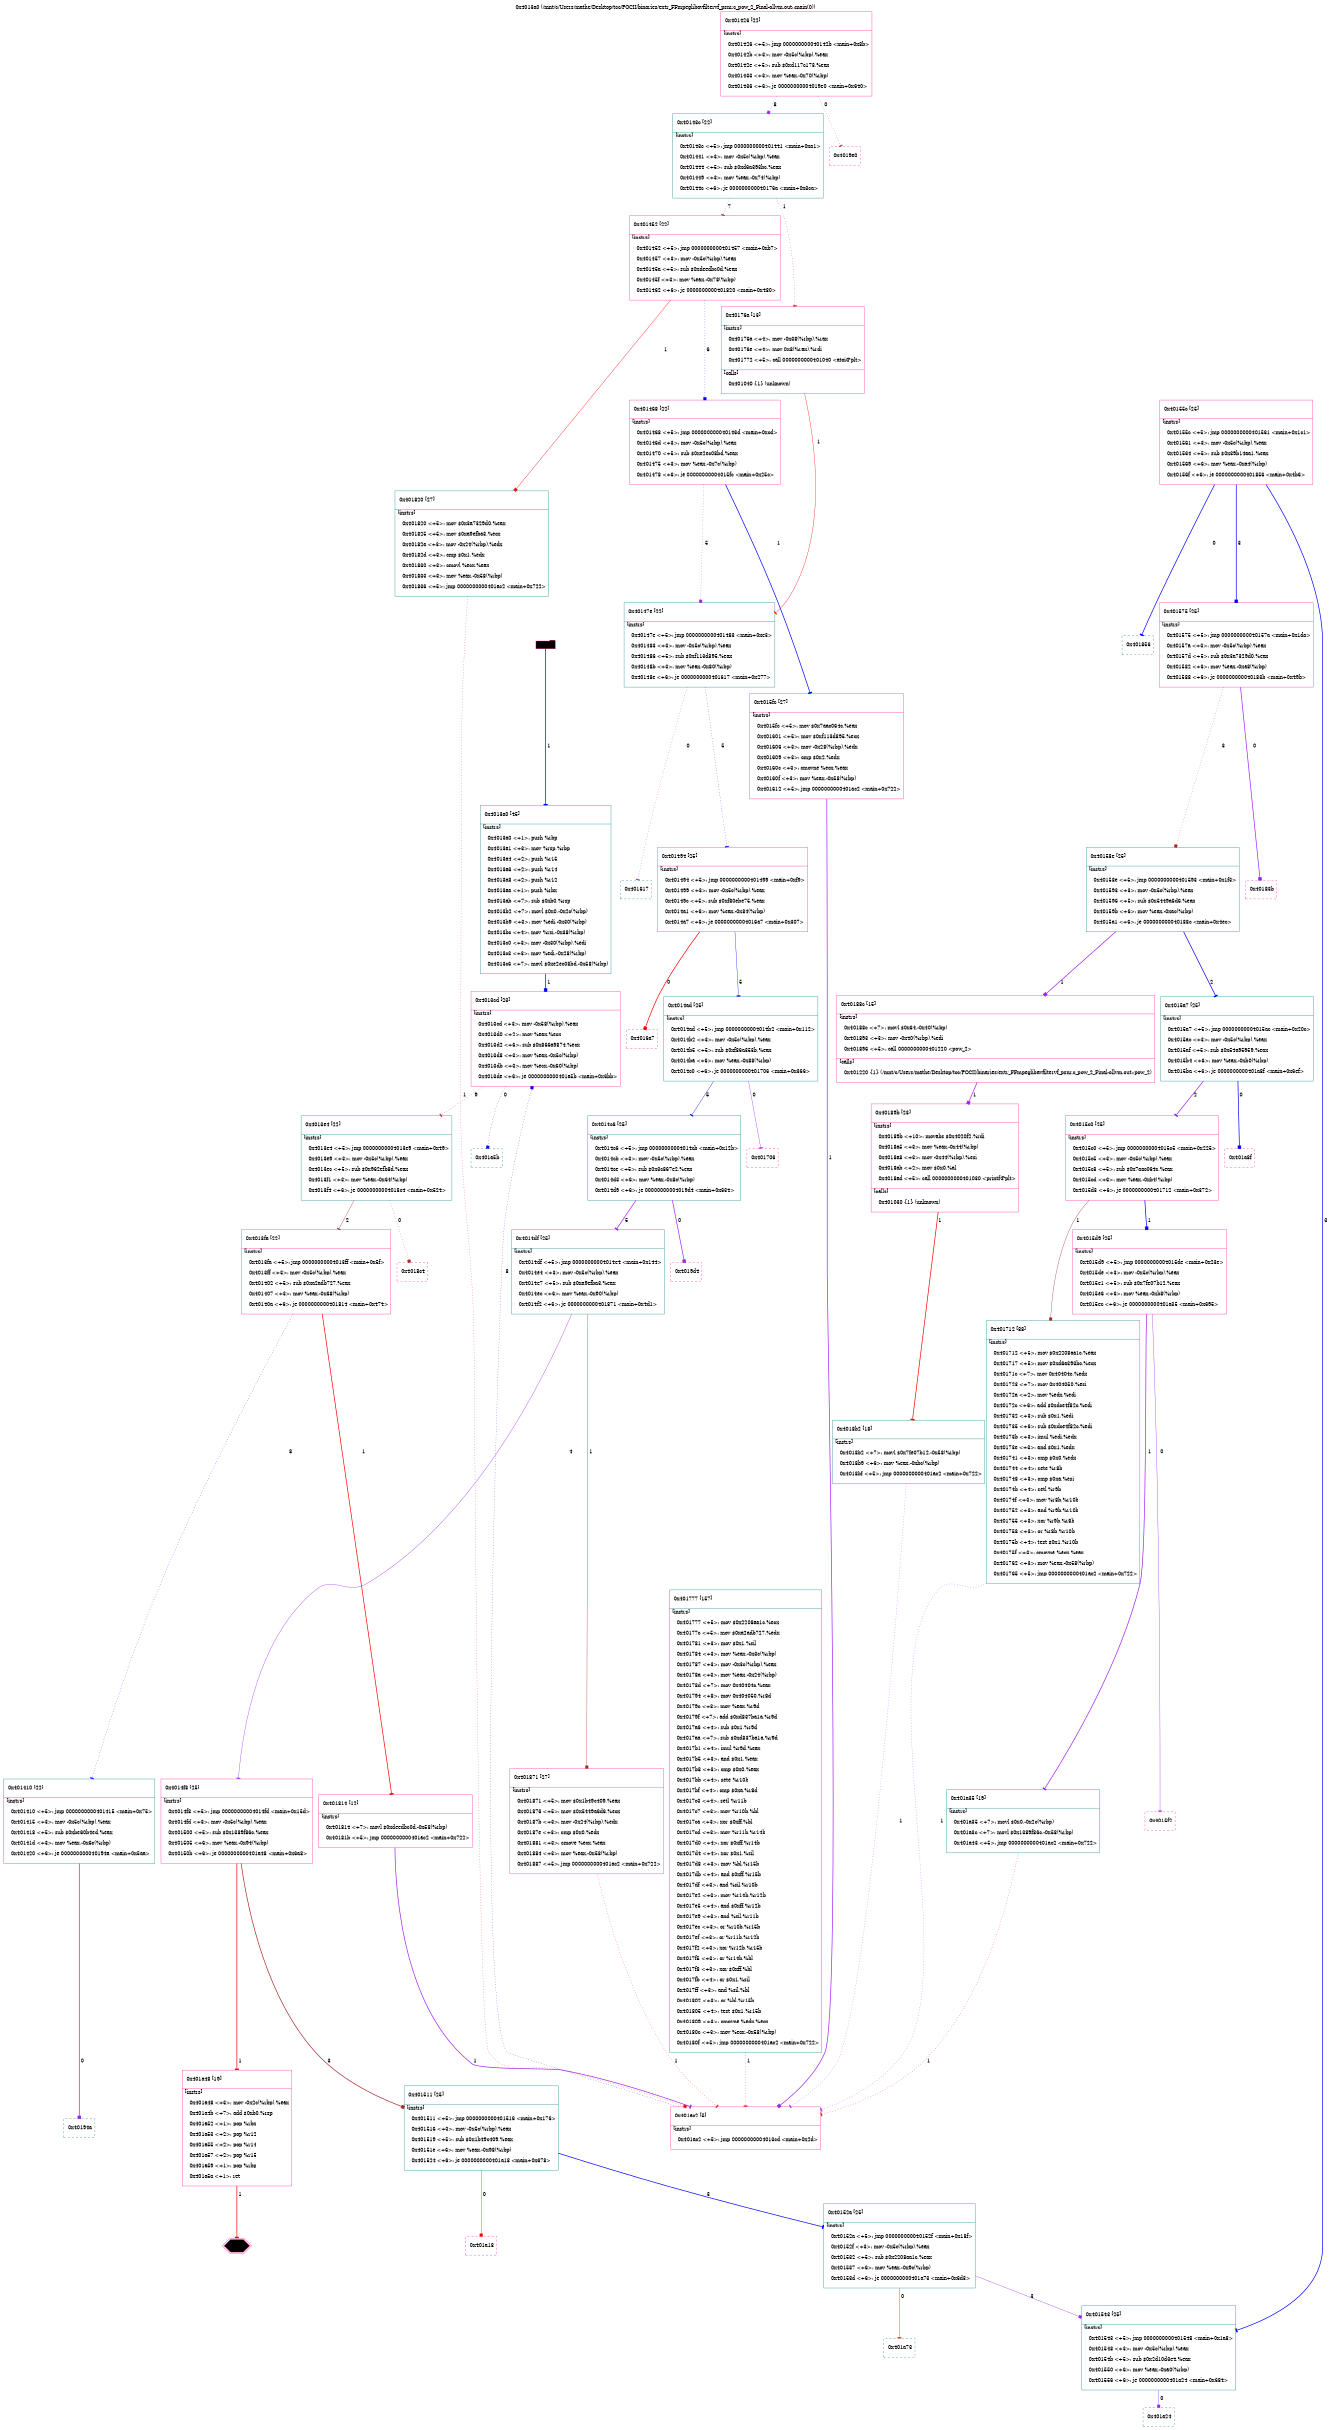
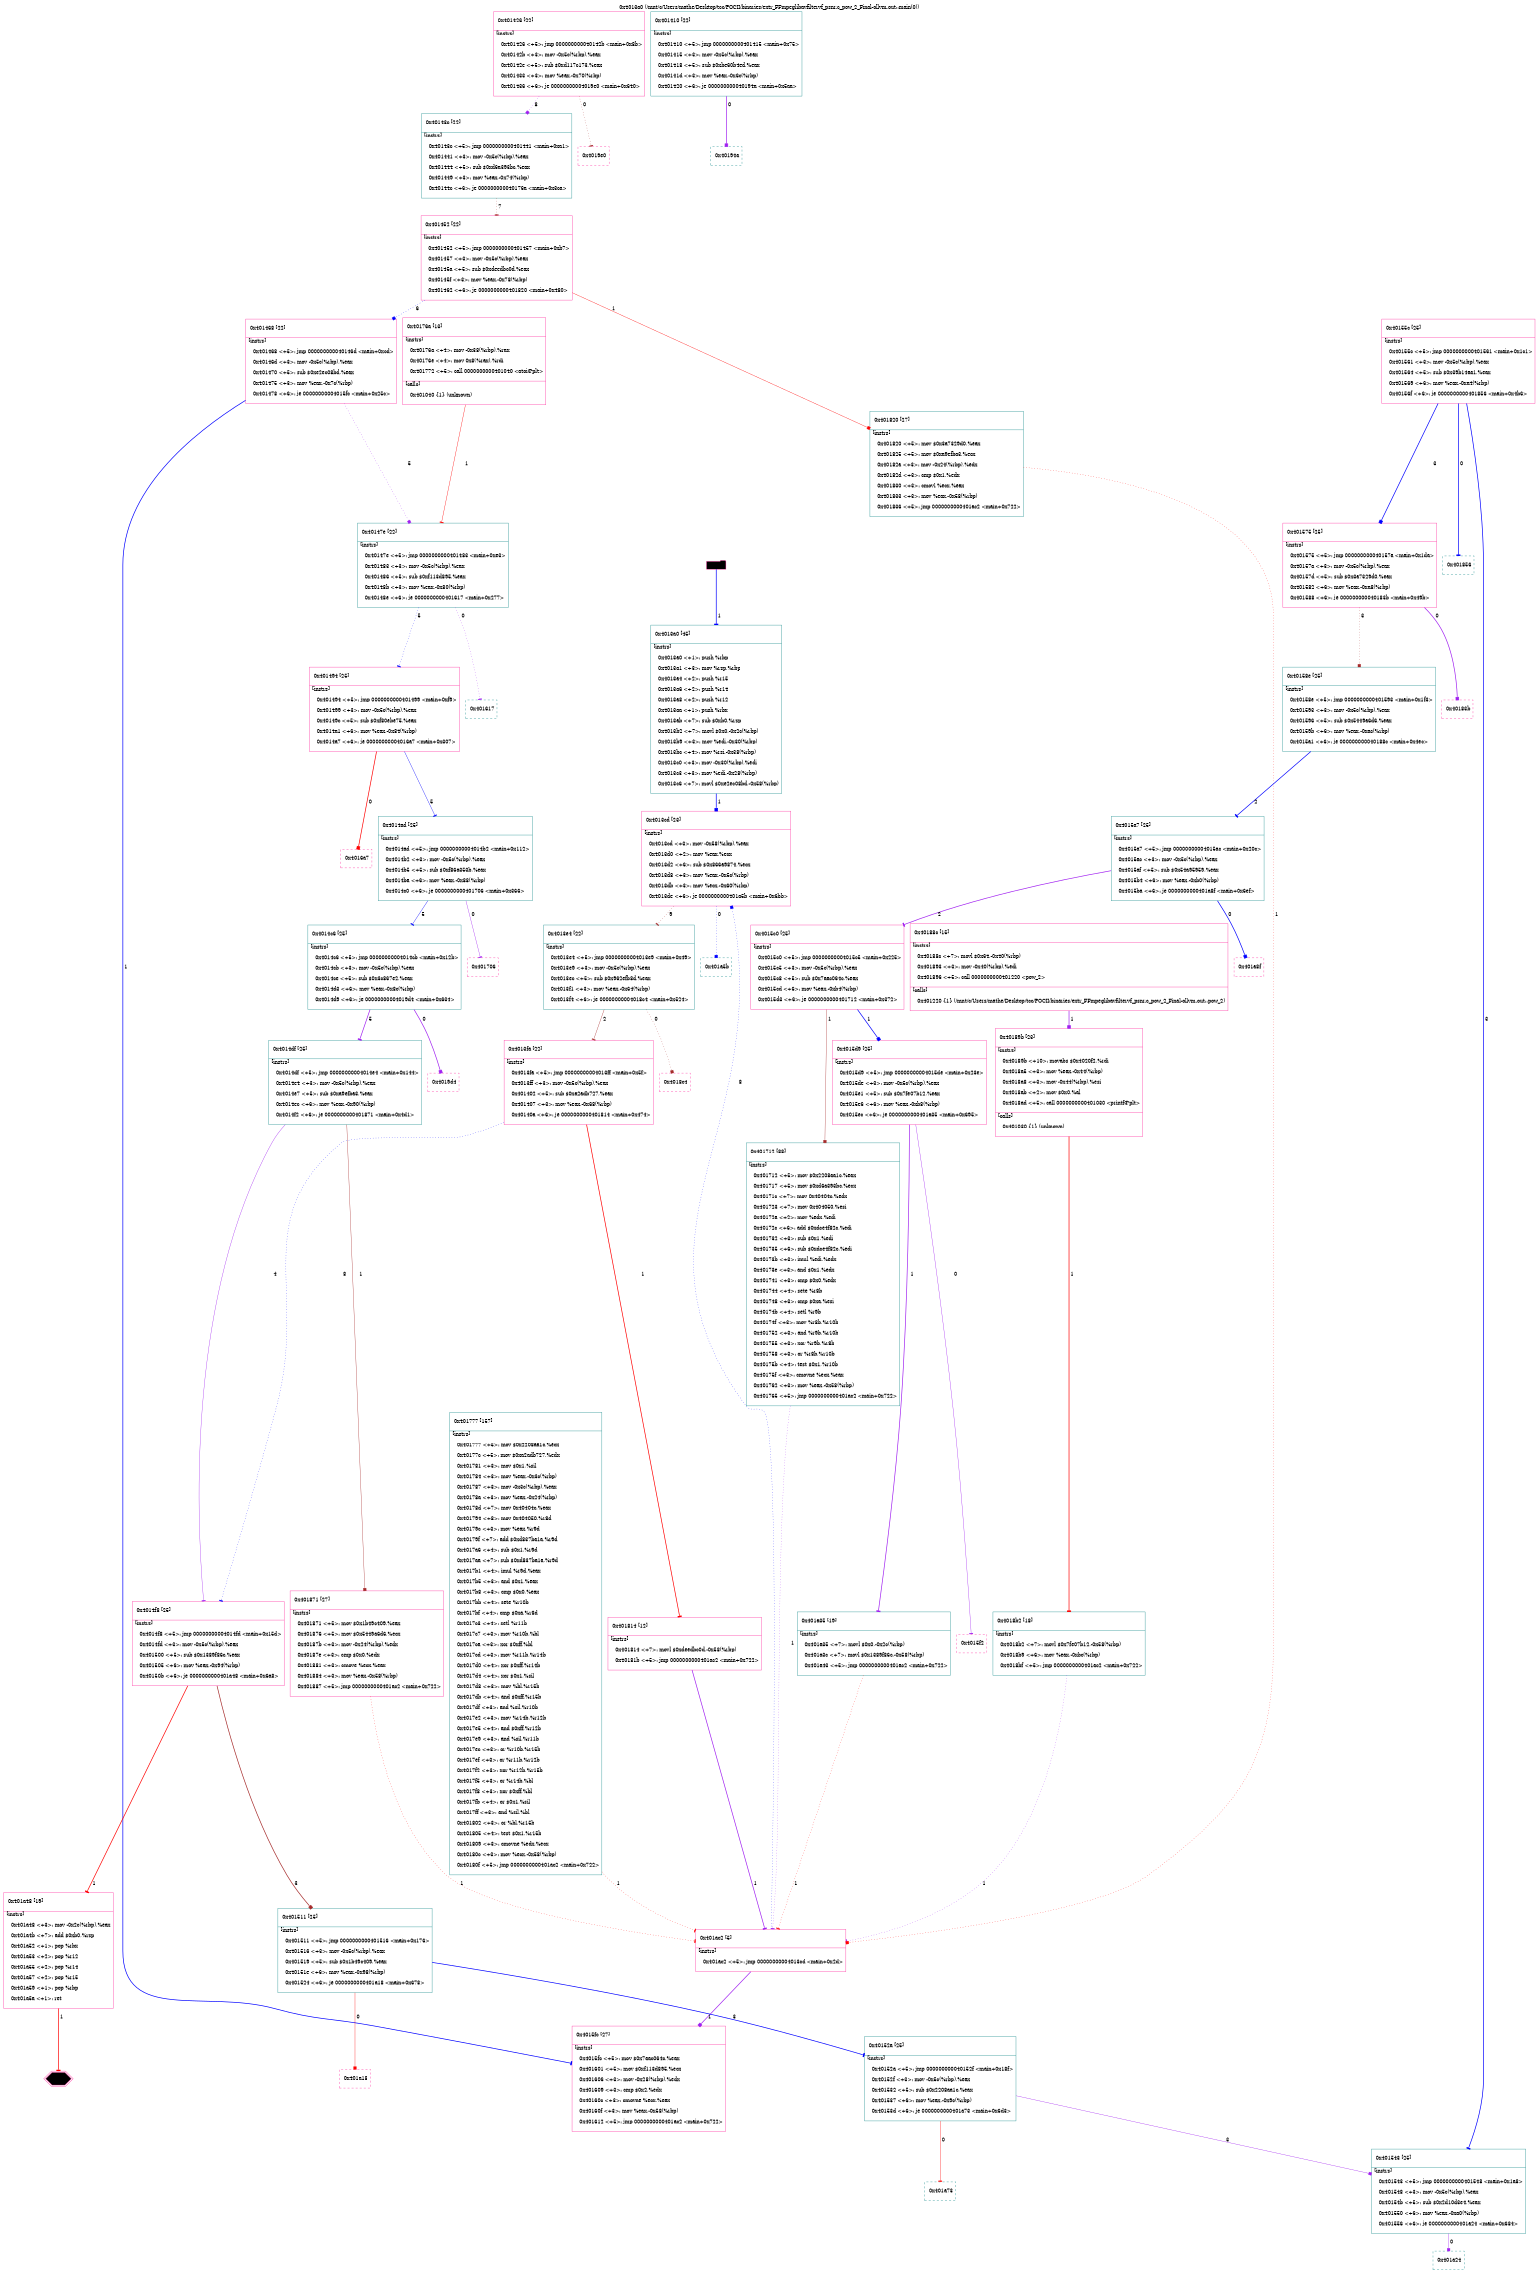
edge "0x40143c [22]" -> "0x40176a [13]": removed, label "1"
edge "0x40158e [25]" -> "0x40188c [15]": removed, label "1"
edge "0x4015fc [27]" -> "0x401ac2 [5]": reversed
edge "0x4013fa [22]" -> "0x401410 [22]": now "0x4013fa [22]" -> "0x4014f8 [25]"
